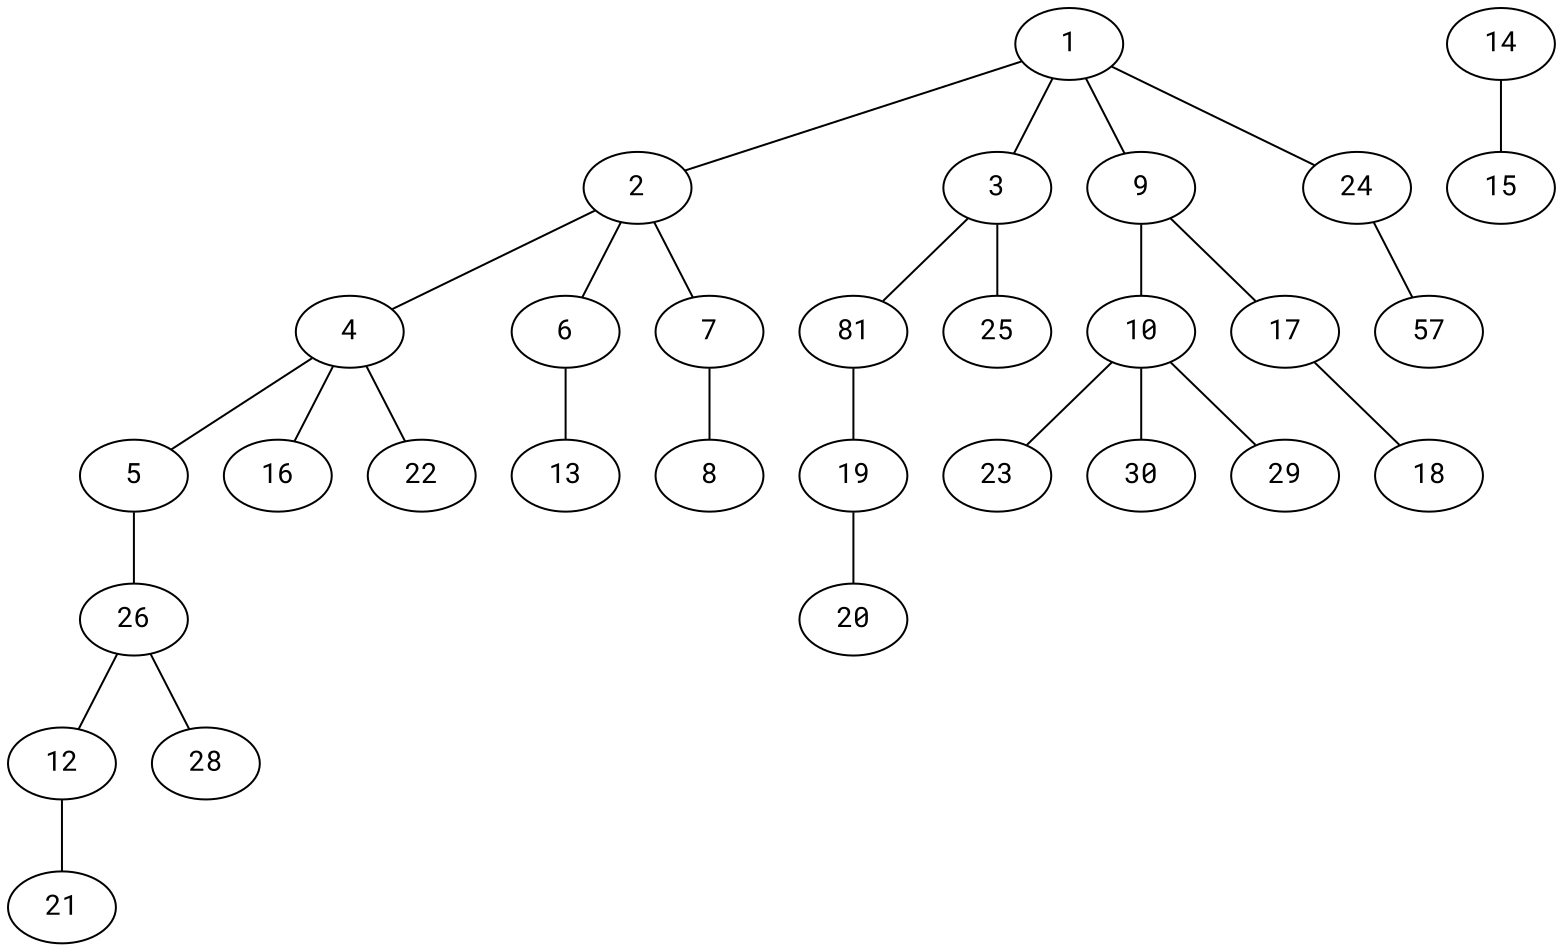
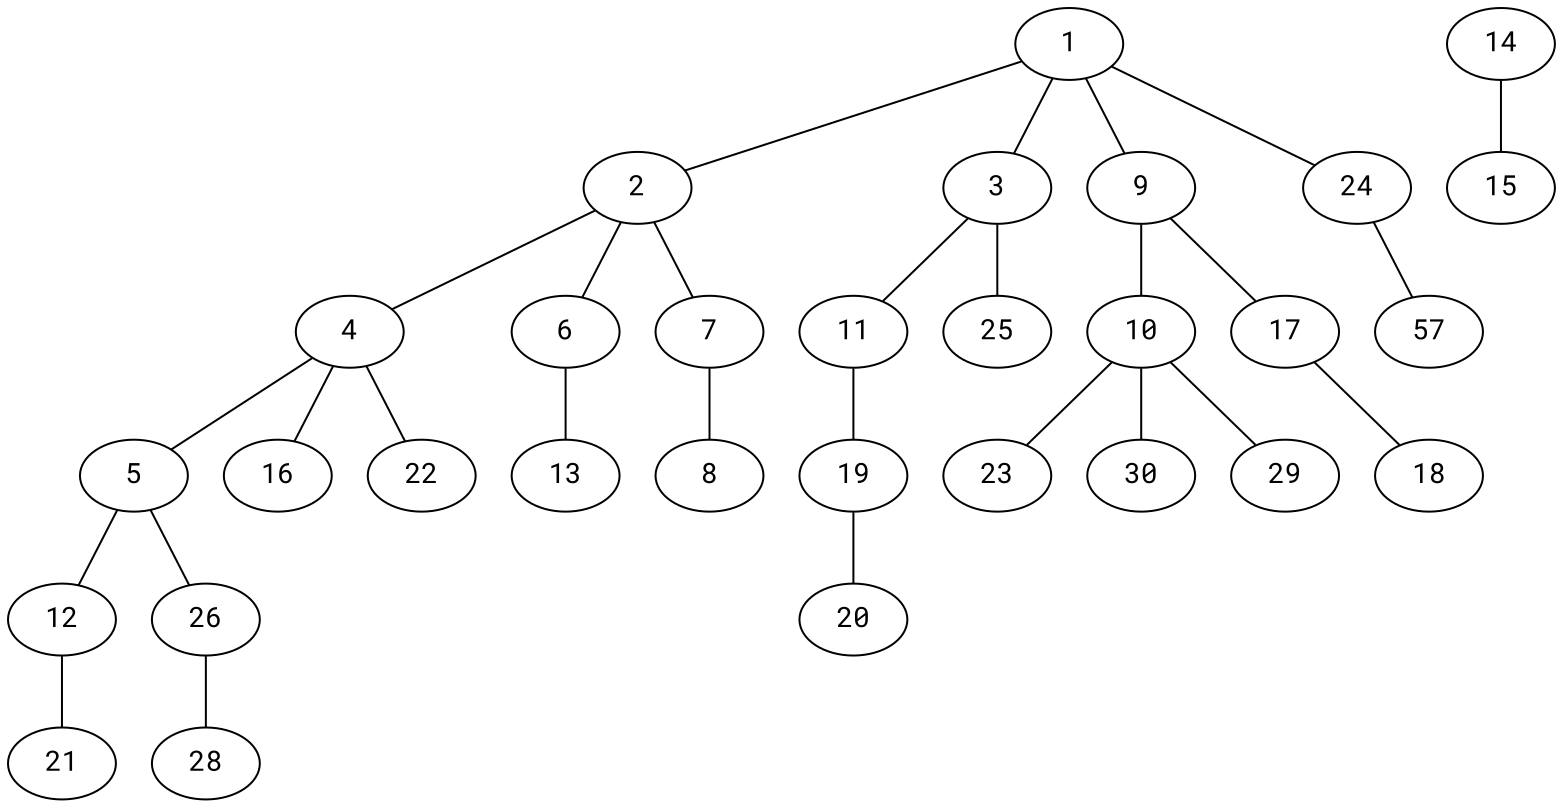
node "81": label "81" -> "11"
edge "26" -- "12": now "5" -- "12"
